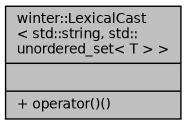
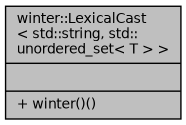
node "winter::LexicalCast": text "+ operator()()" -> "+ winter()()"
